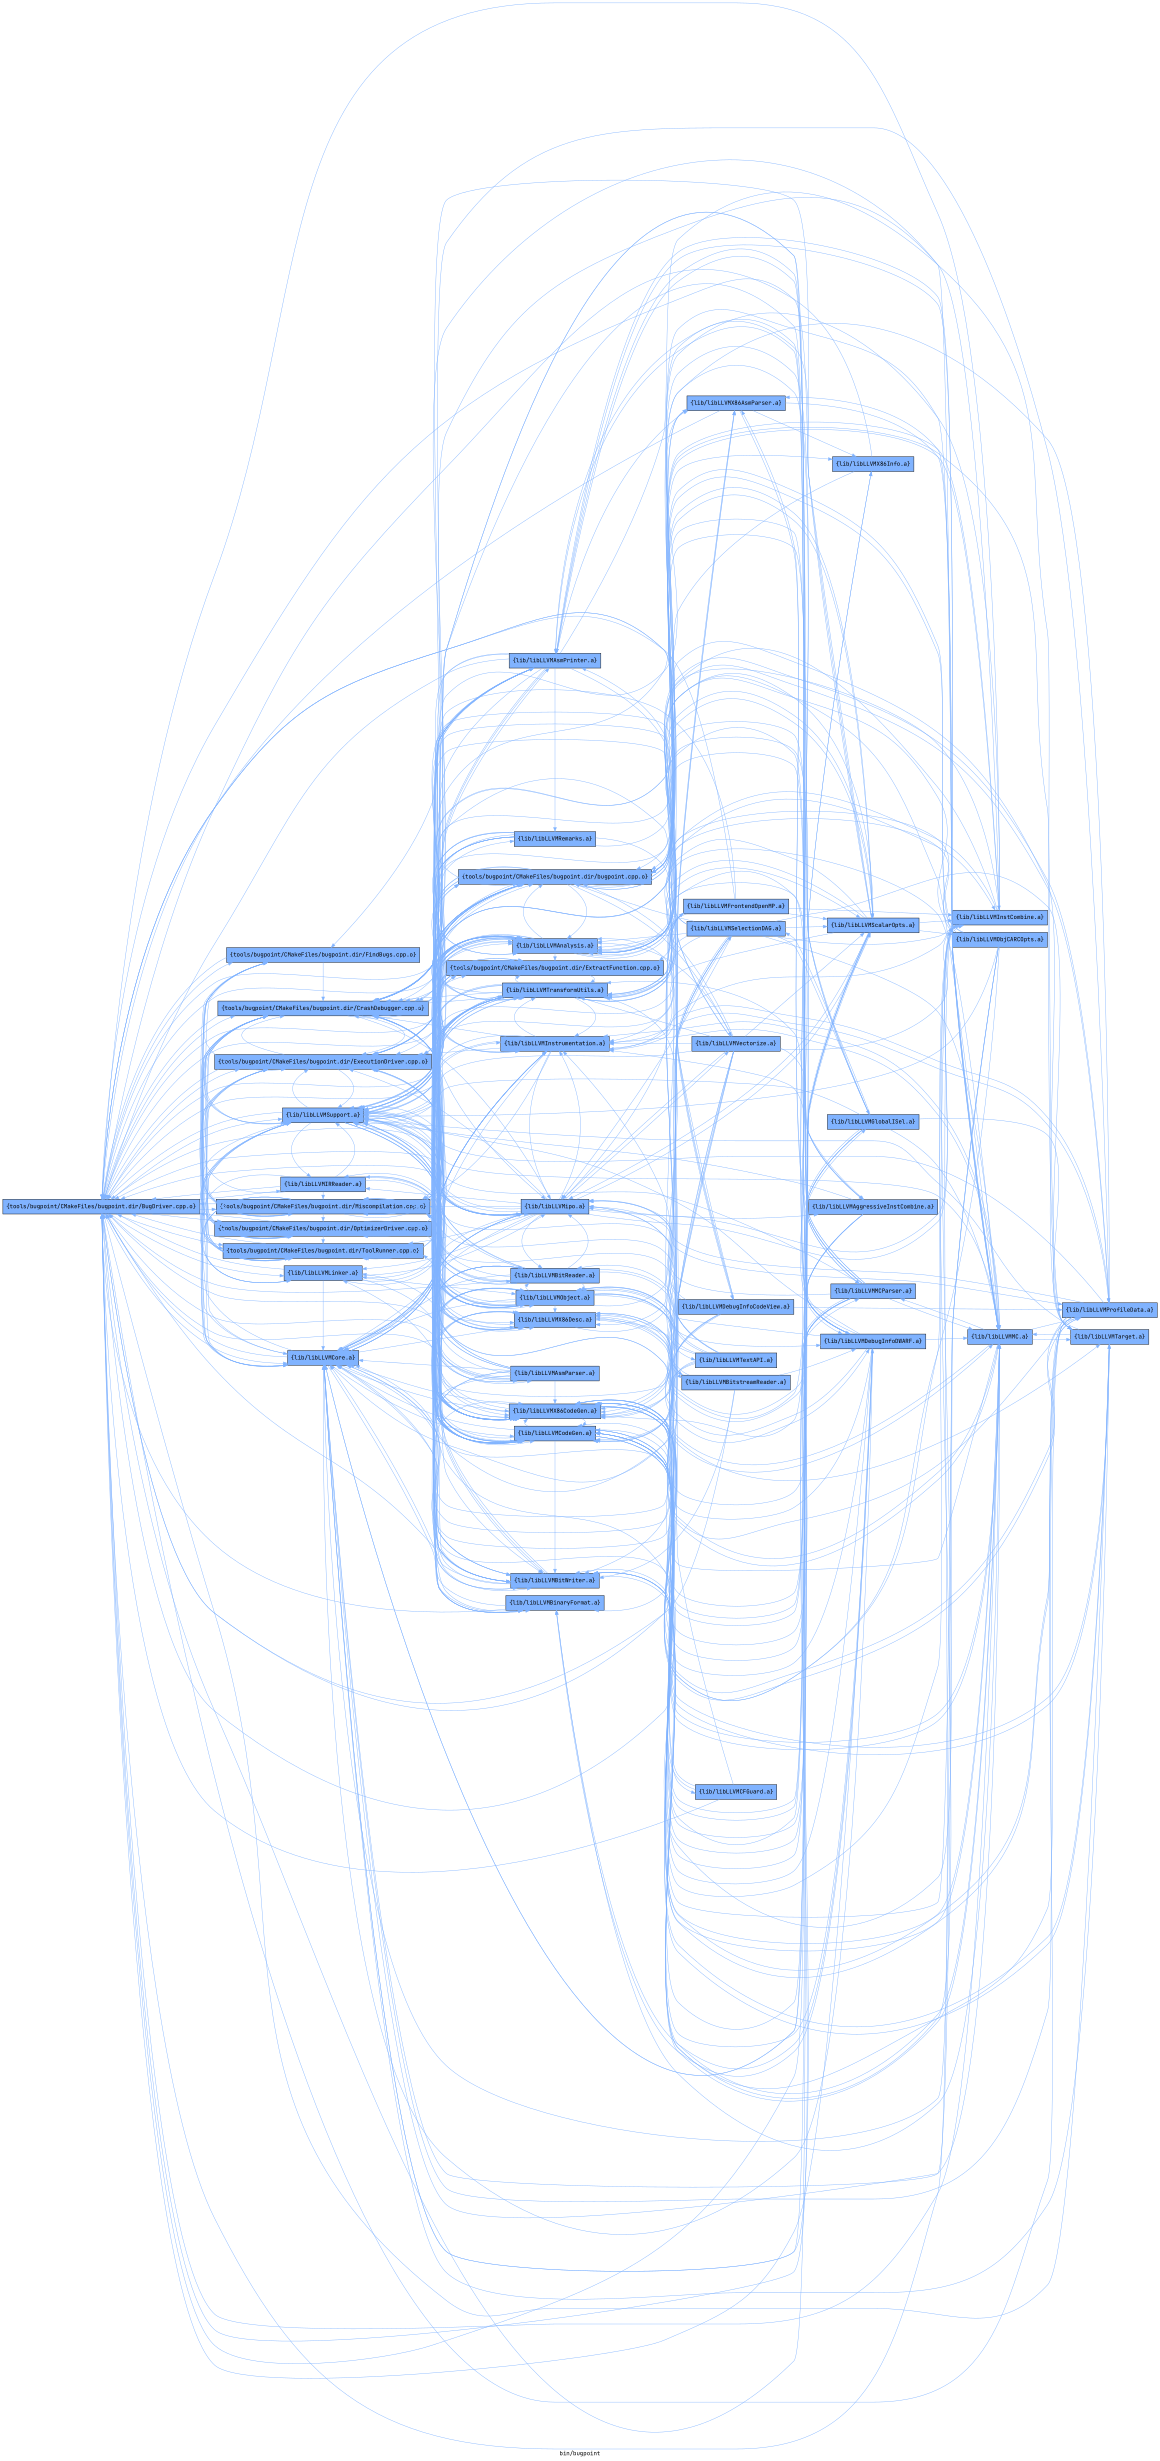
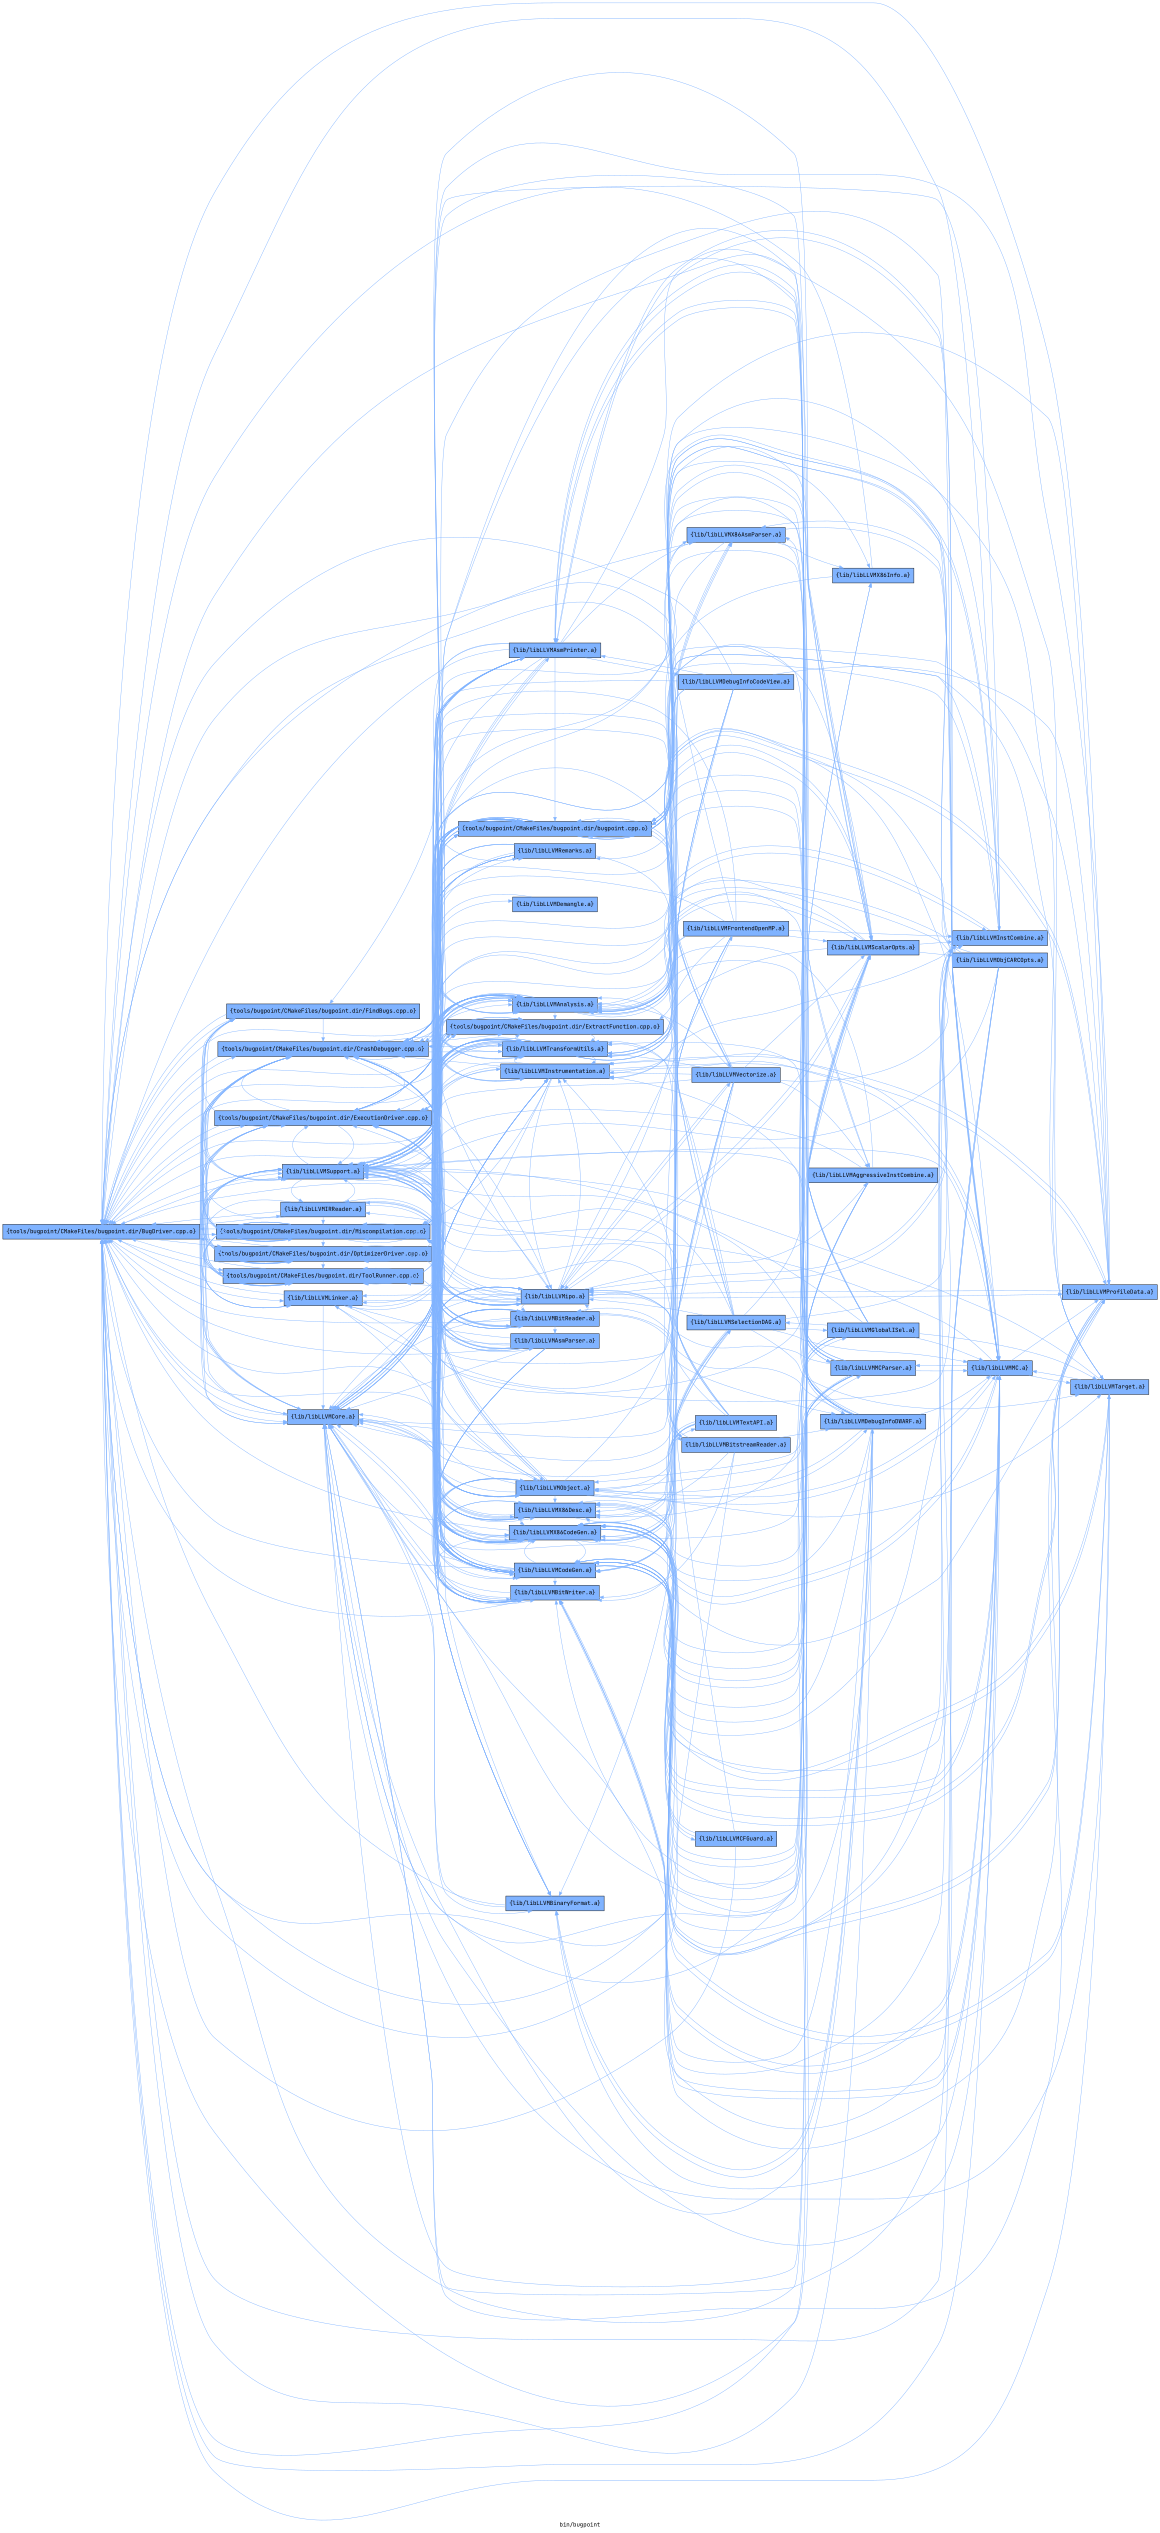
edge "{lib/libLLVMRemarks.a}" -> "{lib/libLLVMDebugInfoDWARF.a}": reversed
edge "{lib/libLLVMMC.a}" -> "{lib/libLLVMTransformUtils.a}": now "{lib/libLLVMGlobalISel.a}" -> "{lib/libLLVMTransformUtils.a}"
node "{lib/libLLVMDemangle.a}": added
